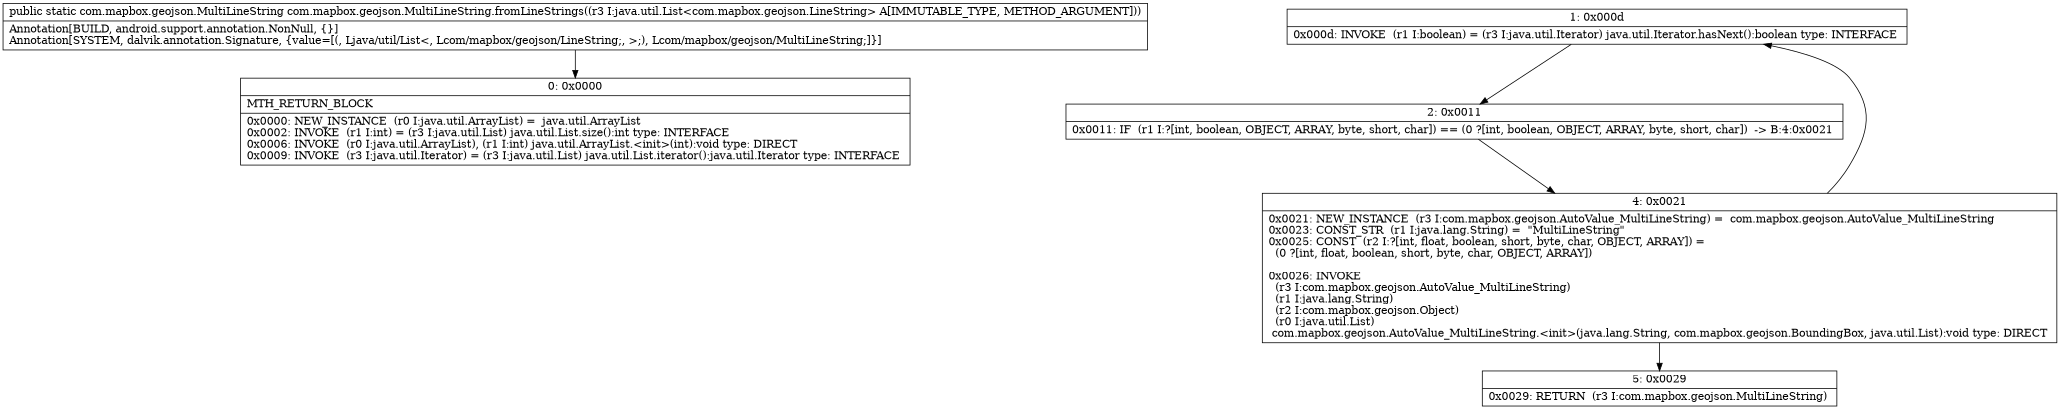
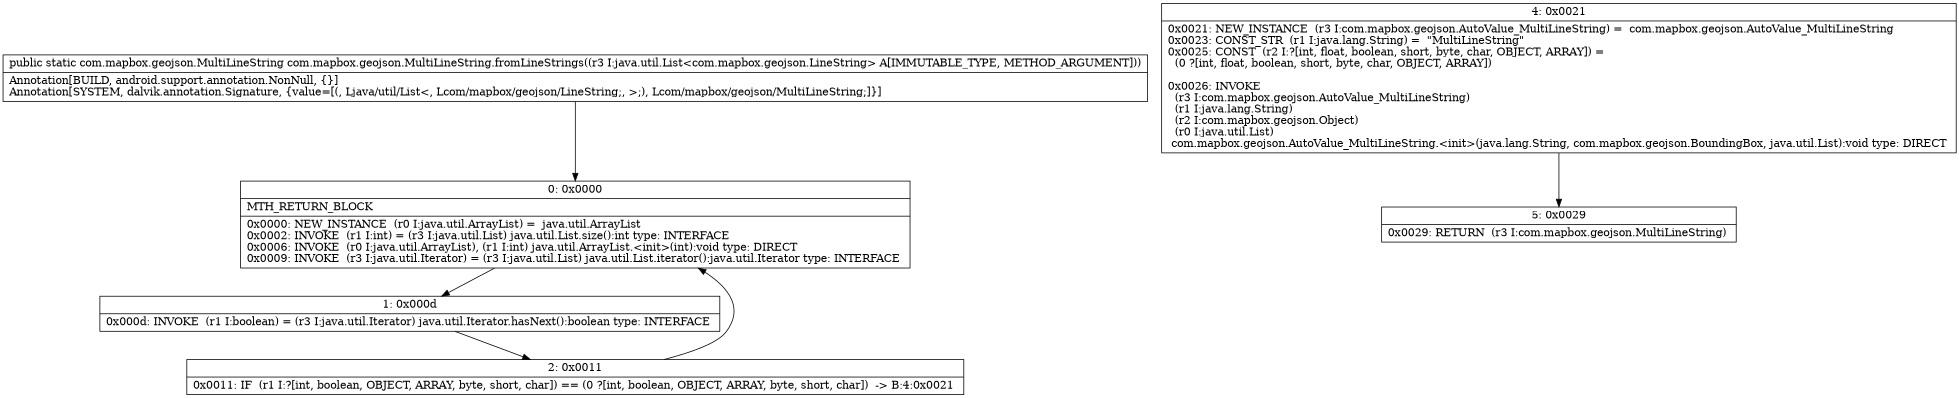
edge "4: 0x0021" -> "1: 0x000d": now "0: 0x0000" -> "1: 0x000d"
edge "2: 0x0011" -> "4: 0x0021": now "2: 0x0011" -> "0: 0x0000"
